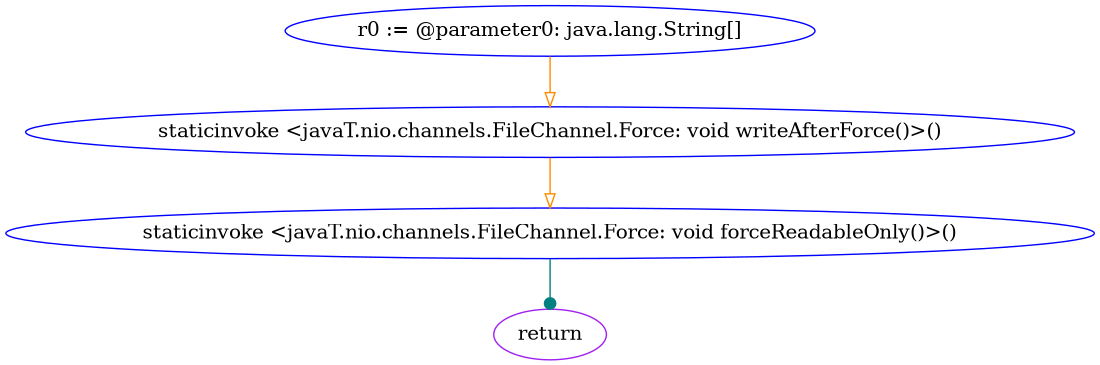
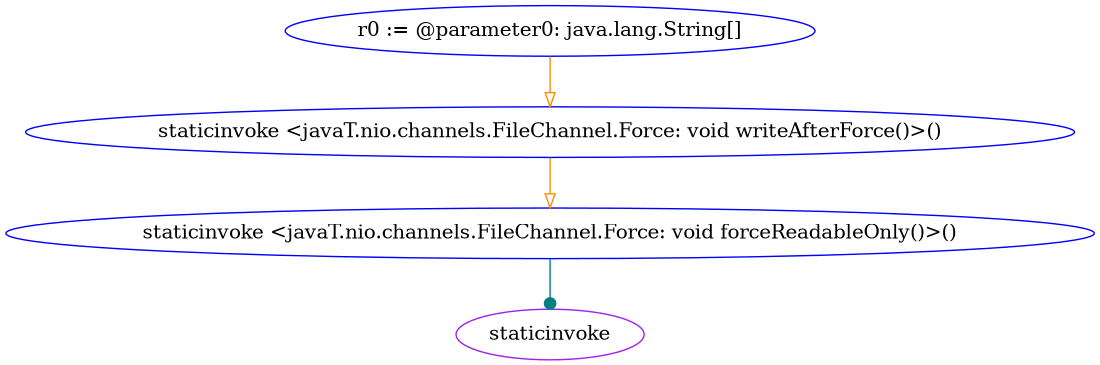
node "return": label "return" -> "staticinvoke"
